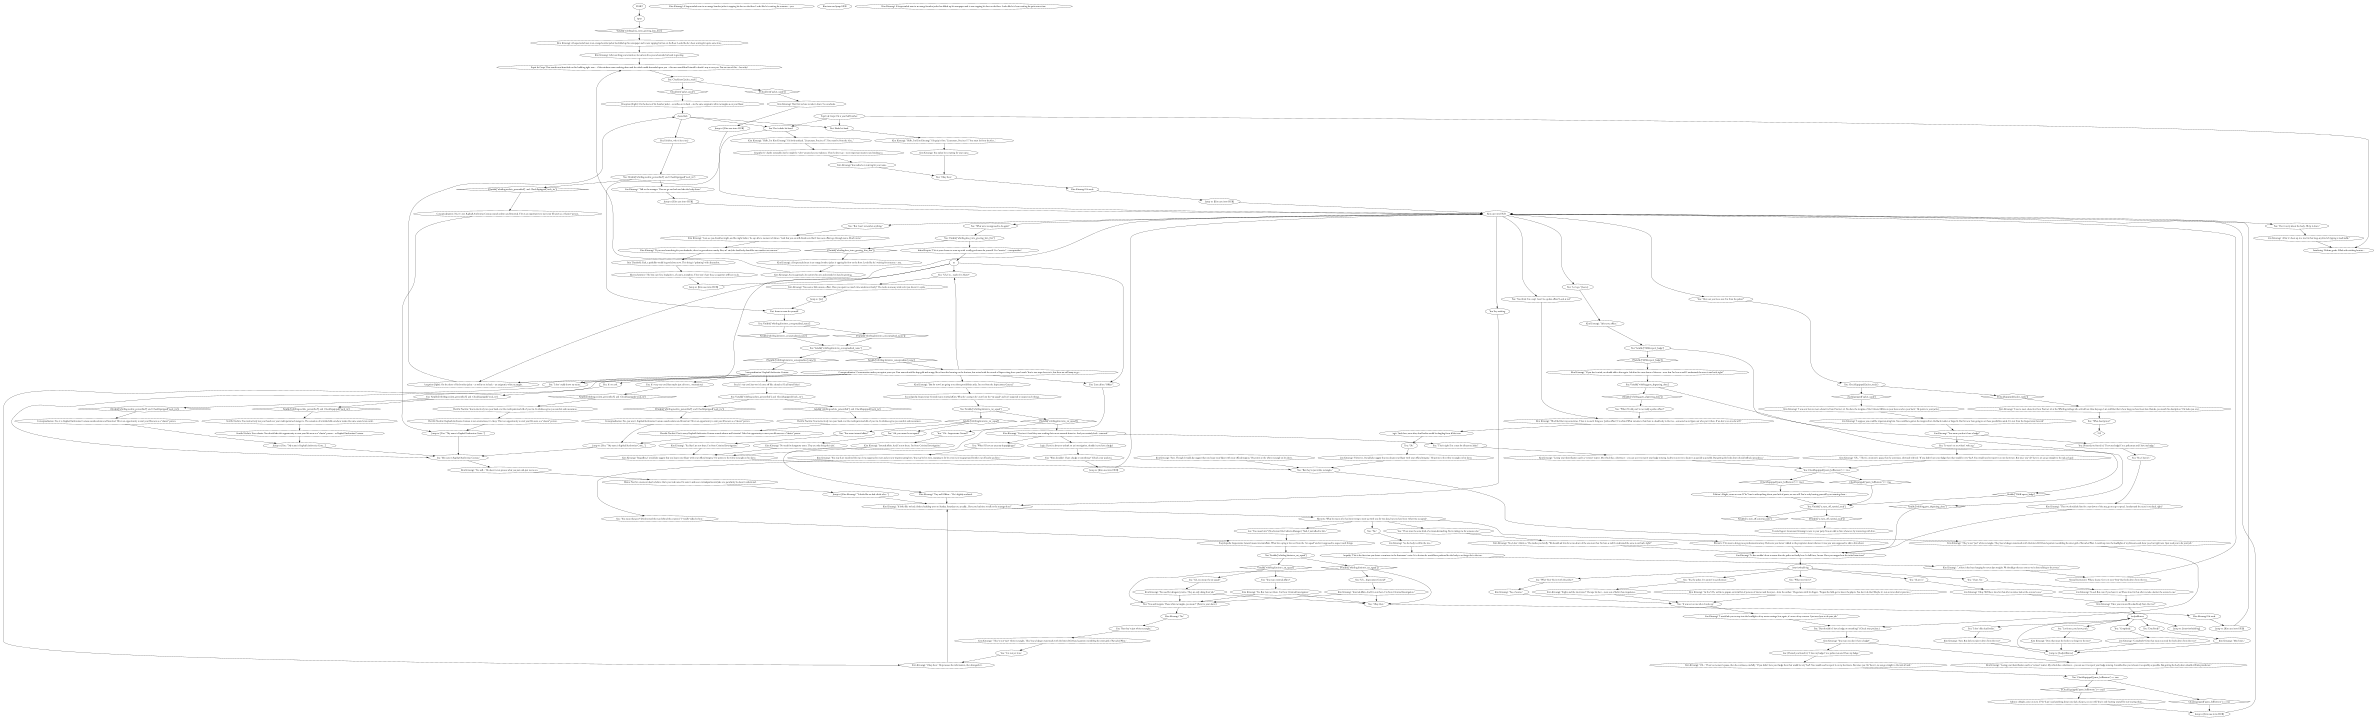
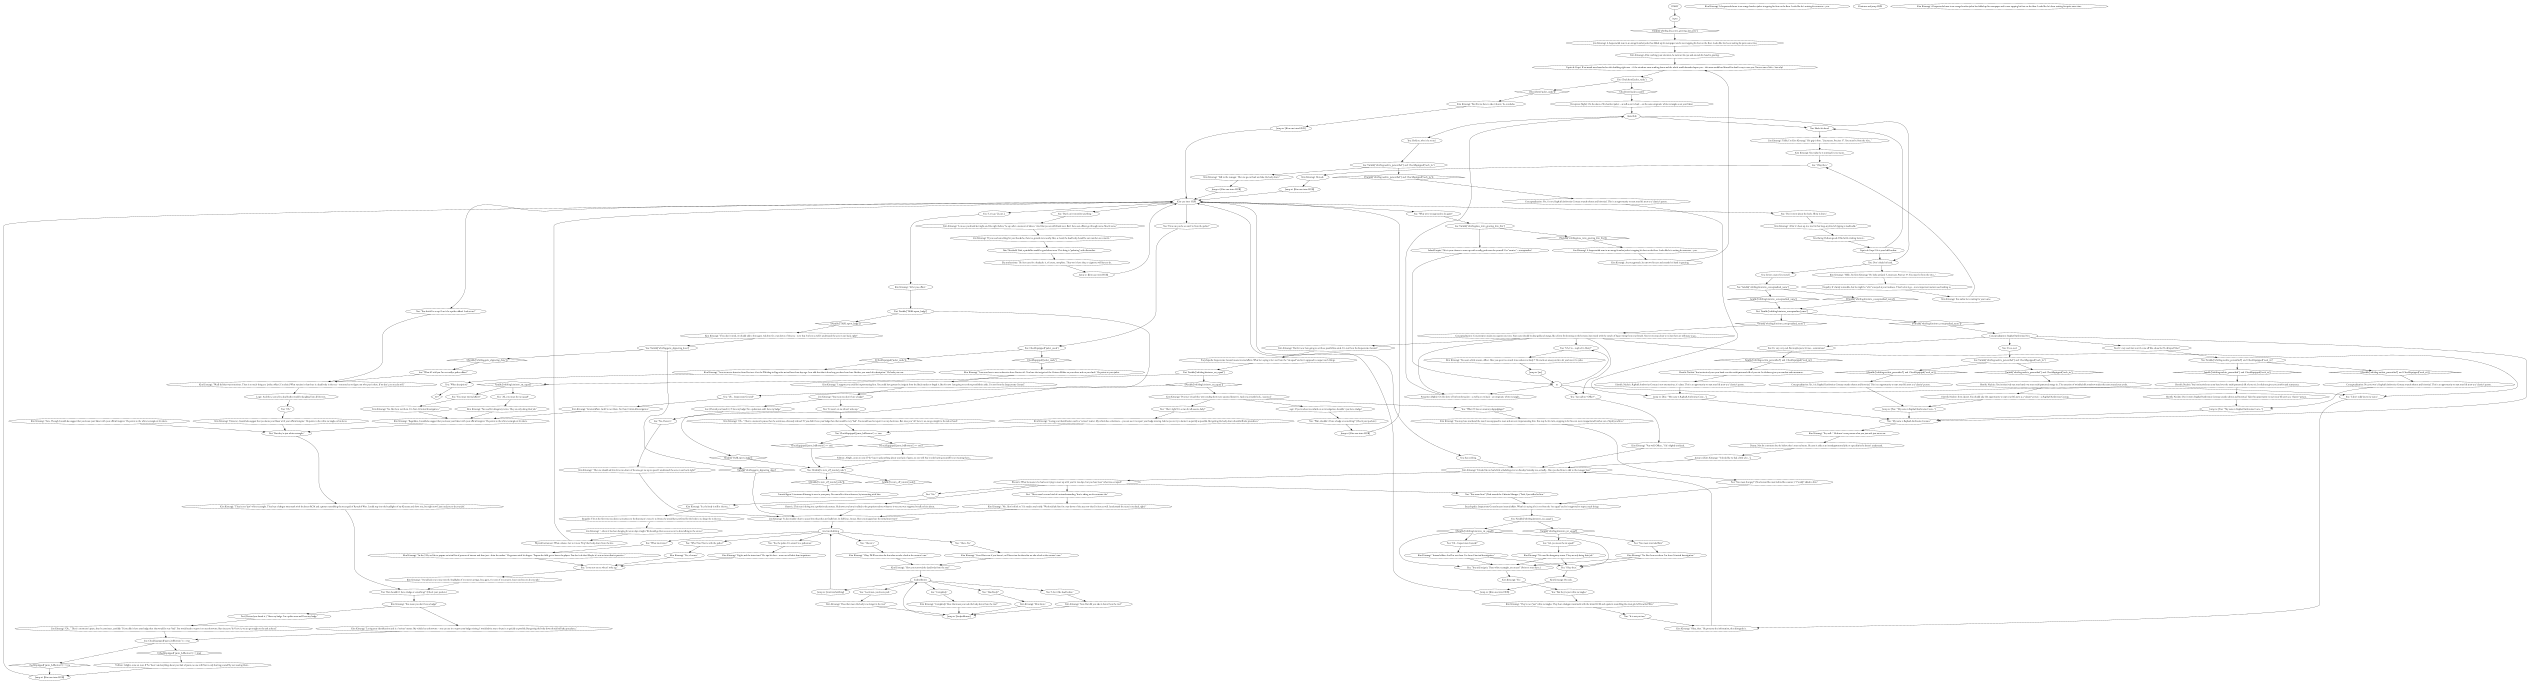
edge "Esprit de Corps: He is your half-brother." -> "Interfacing: Delicate goods. Filled with stinking horrors...": reversed
edge "Jump to: [tre]" -> "You: Invent a name for yourself.": now "Jump to: [tre]" -> "tre"
node "Conceptualization: Raphaël Ambrosius Costeau.": label "Conceptualization: Raphaël Ambrosius Costeau." -> "Conceptualization: Raphaël Ambrosius Not."
edge "Jump to: [interviewhubbing]" -> "interviewhubbing": added
